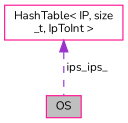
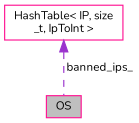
edge "OS" -> "HashTable< IP, size _t, IpToInt >": label " ips_ips_" -> " banned_ips_"
